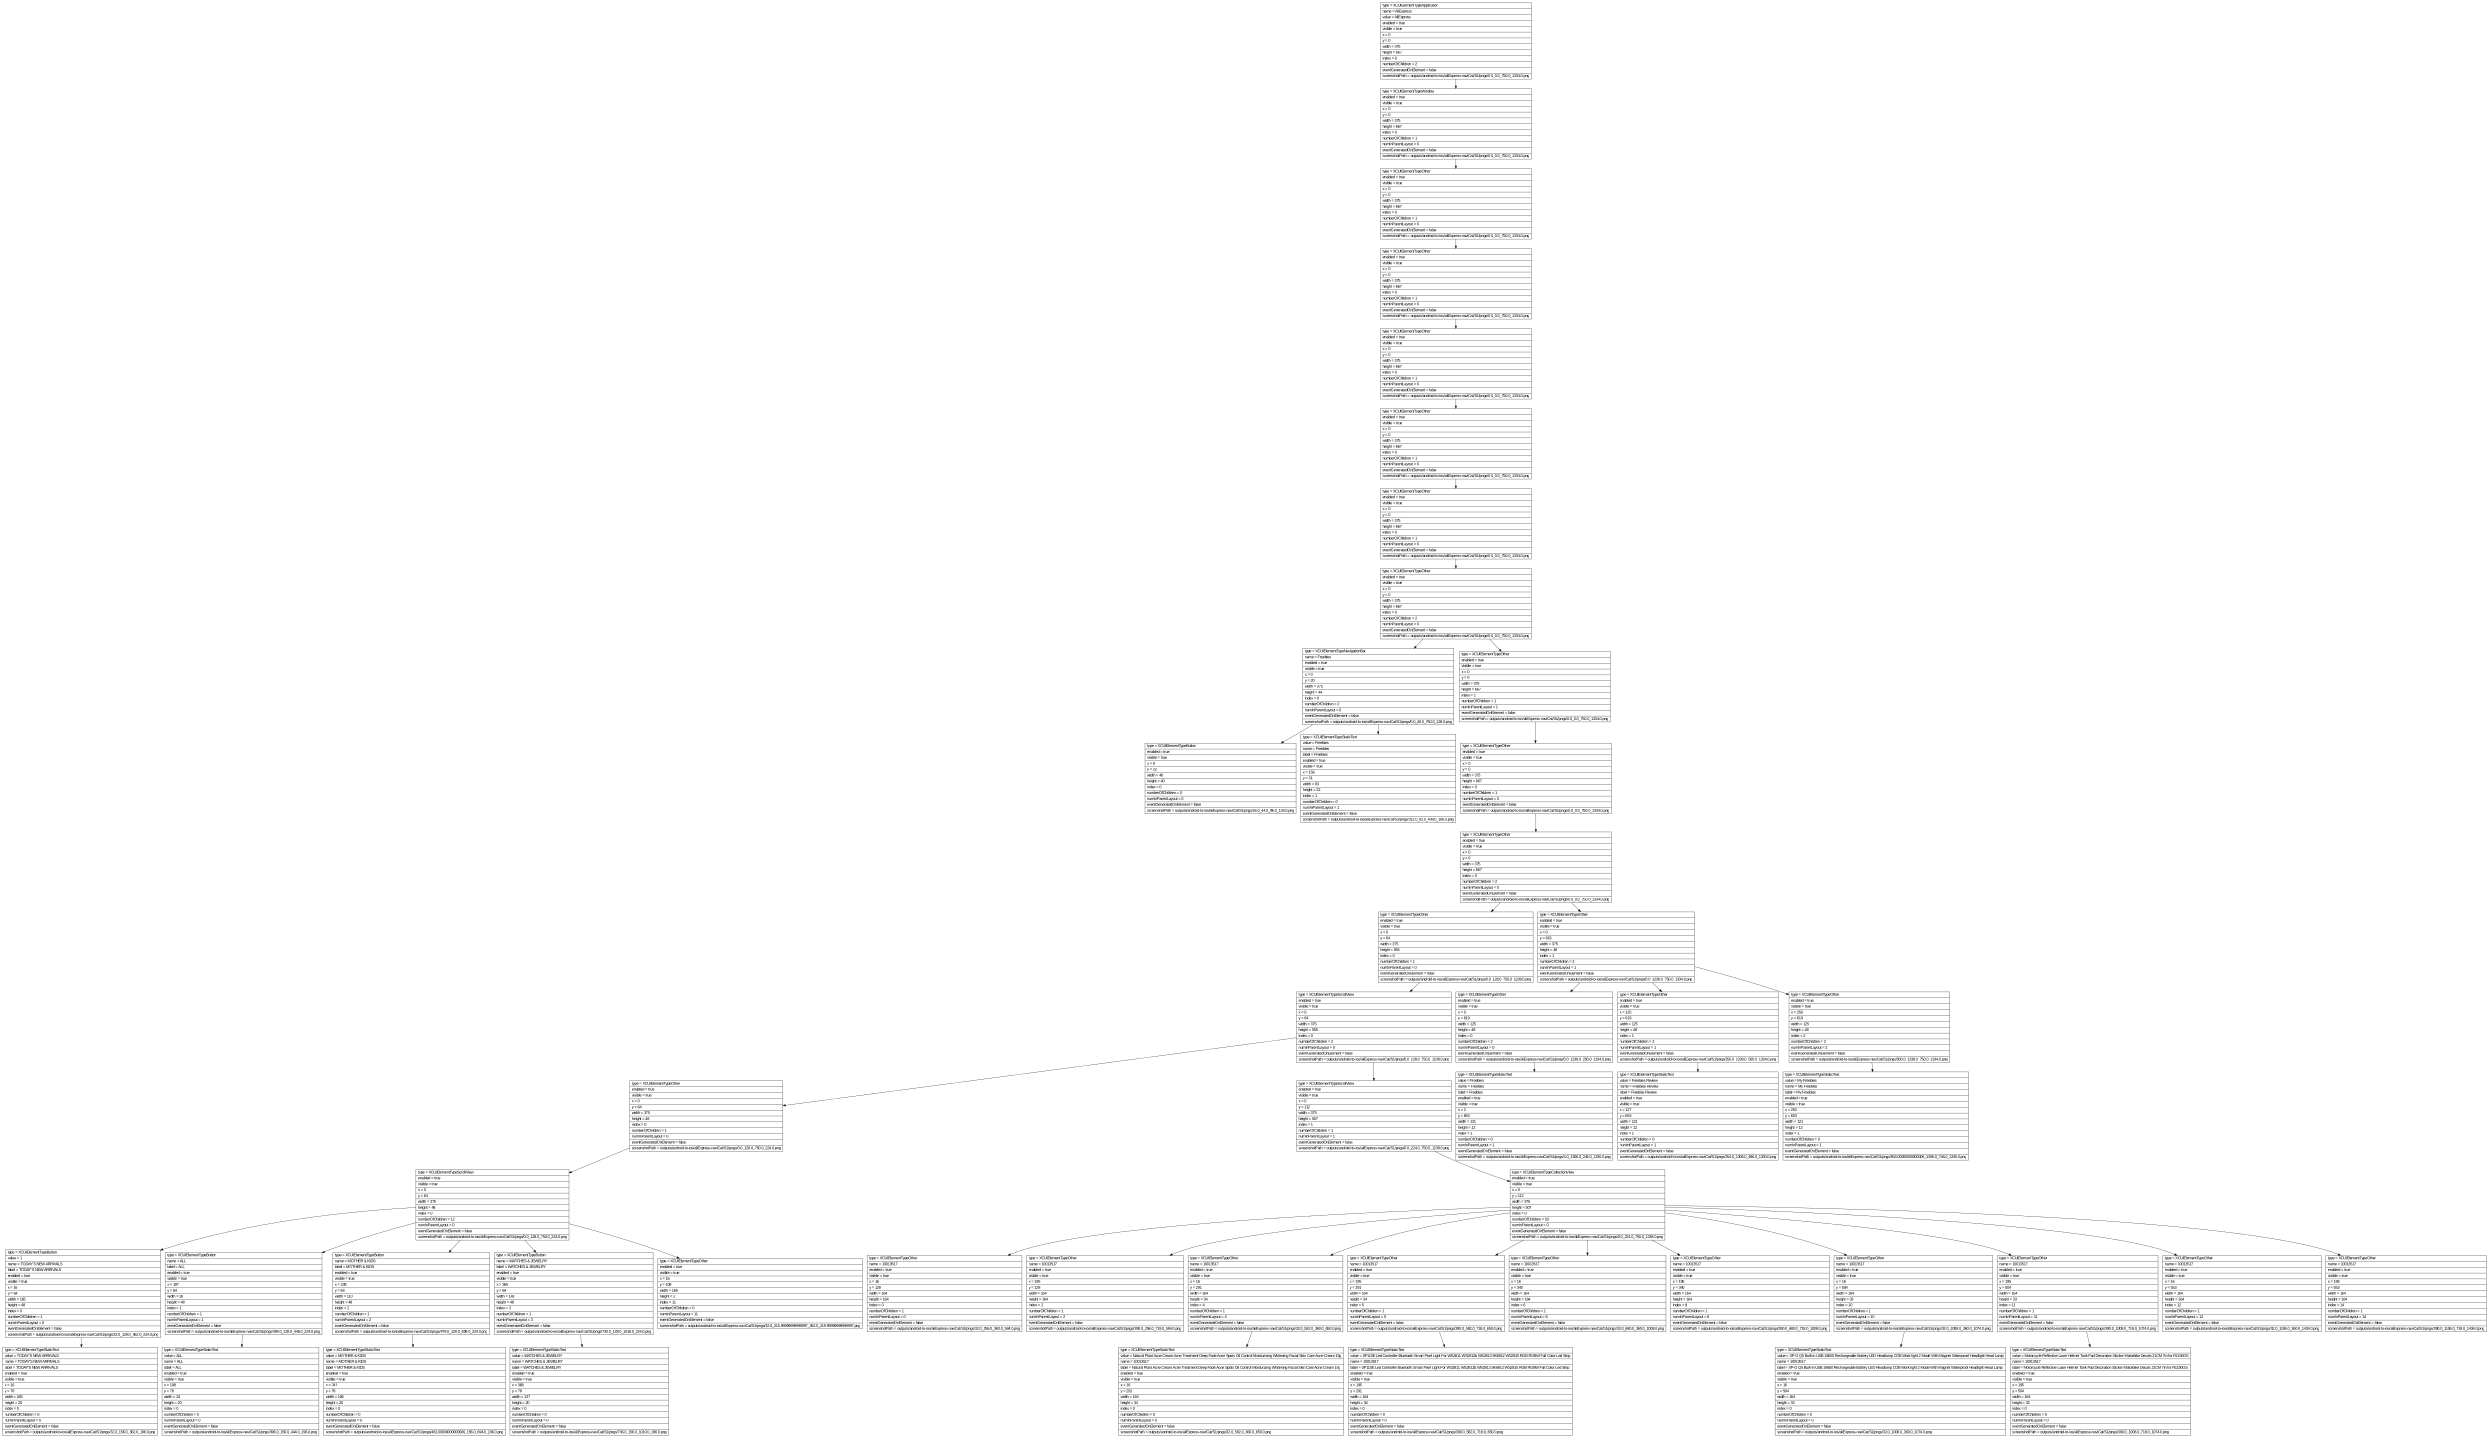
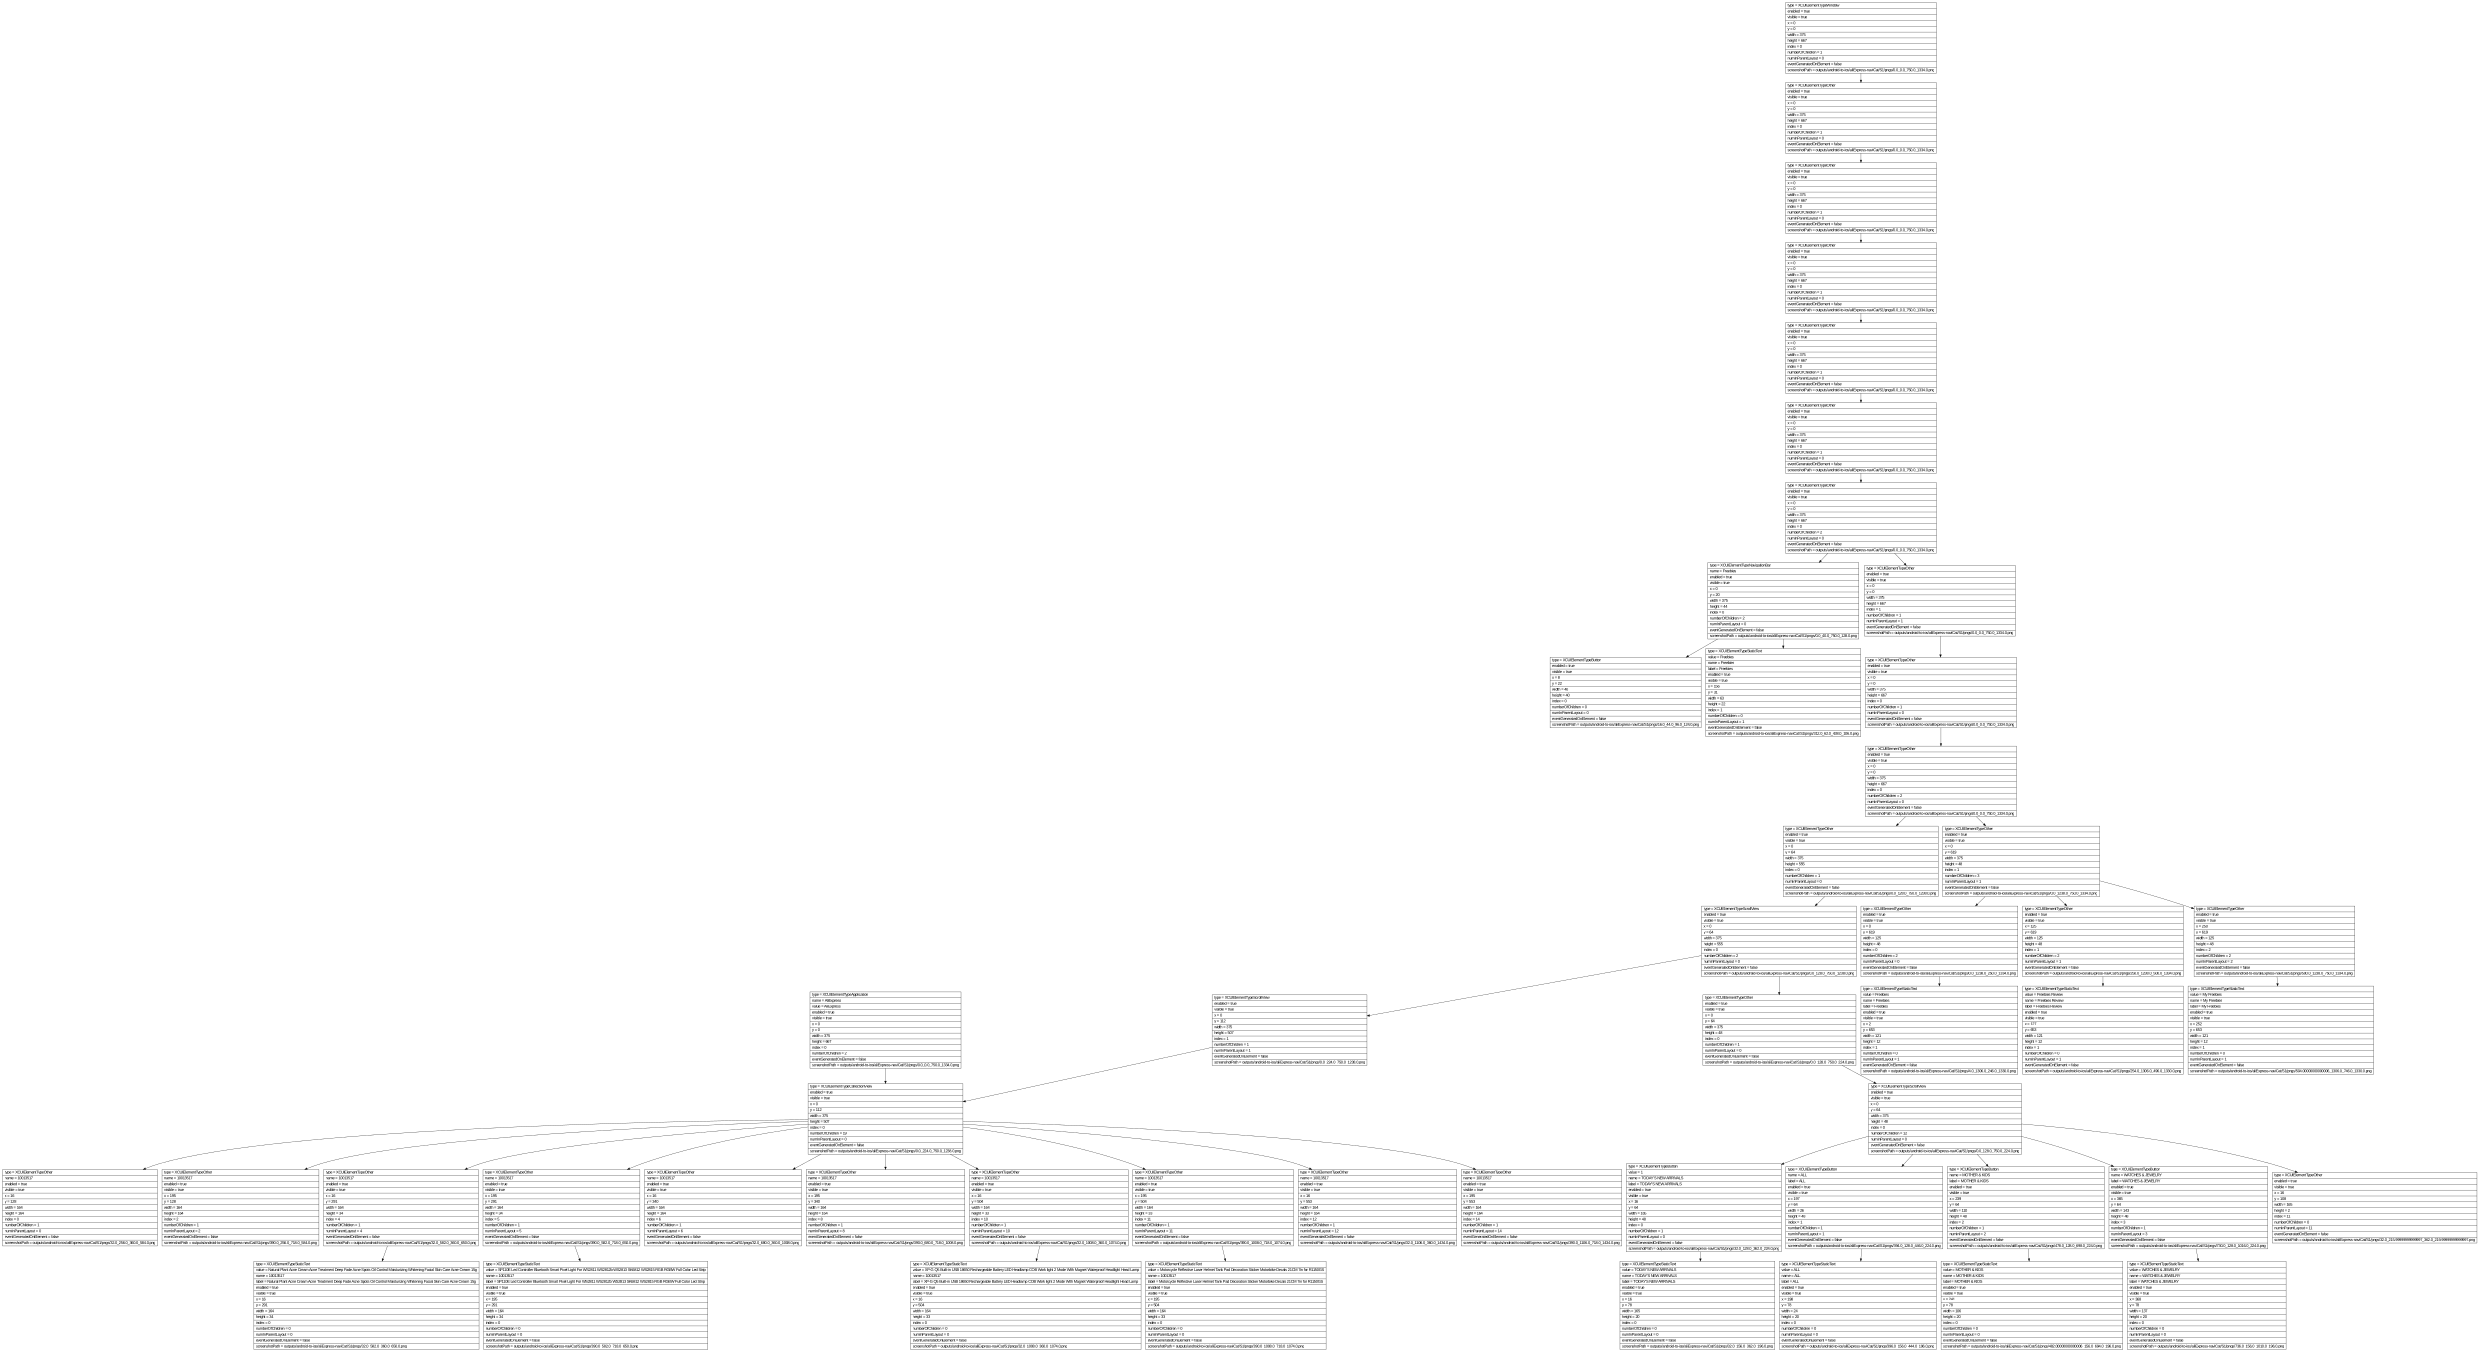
edge "type = XCUIElementTypeApplication" -> "type = XCUIElementTypeWindow": now "type = XCUIElementTypeApplication" -> "type = XCUIElementTypeCollectionView"
